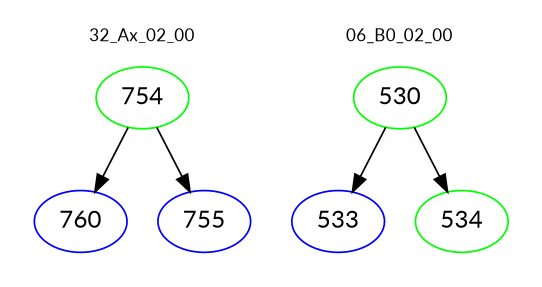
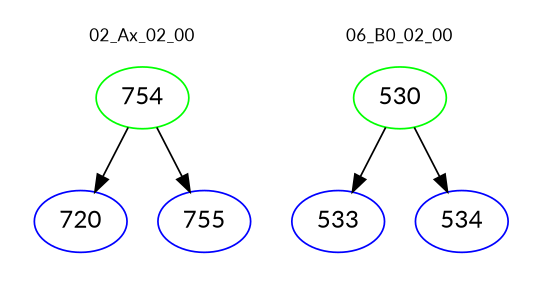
cluster "32_Ax_02_00": label "32_Ax_02_00" -> "02_Ax_02_00"
node "760": label "760" -> "720"
node "534": color green -> blue
